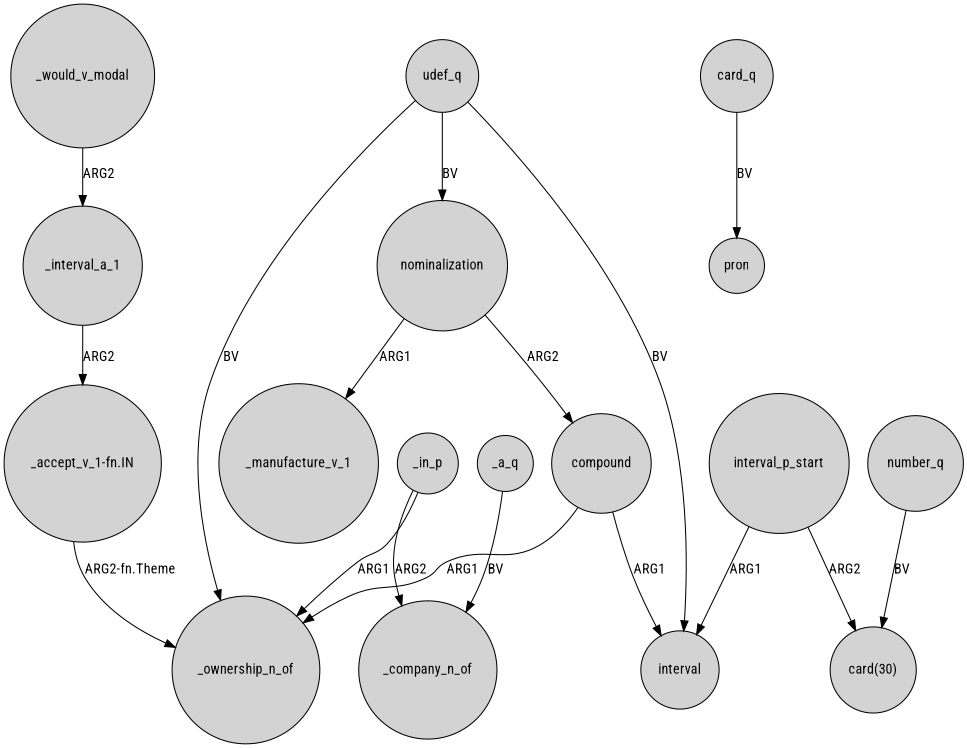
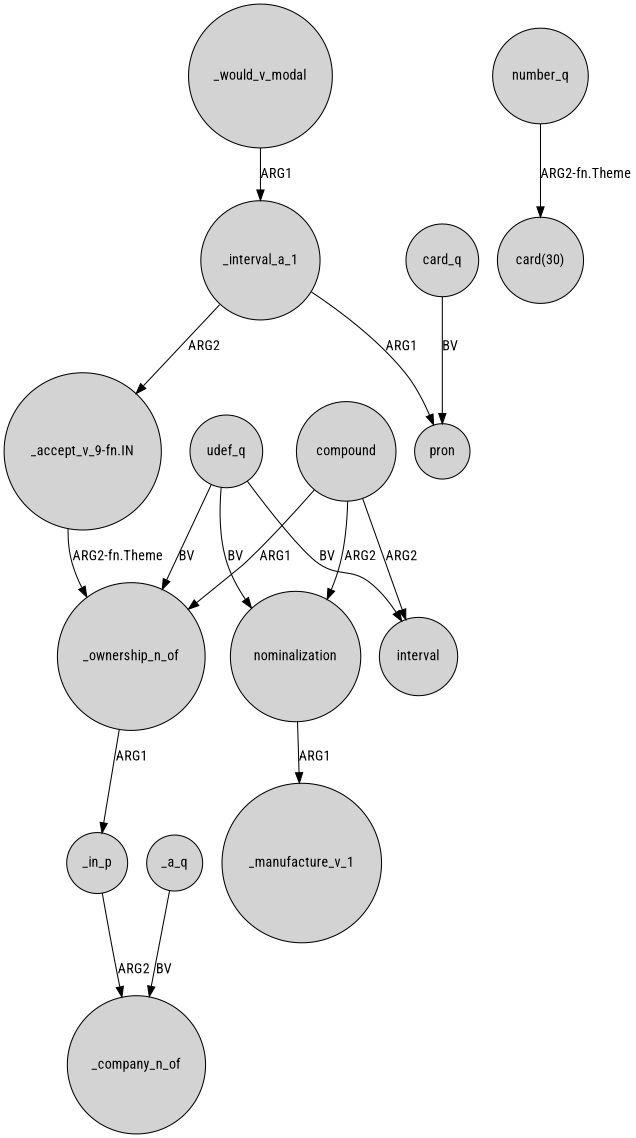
edge "_would_v_modal" -> "_interval_a_1": label "ARG2" -> "ARG1"
edge "_interval_a_1" -> "pron": added, label "ARG1"
edge "nominalization" -> "compound": reversed
node "_accept_v_1-fn.IN": label "_accept_v_1-fn.IN" -> "_accept_v_9-fn.IN"
node "interval_p_start": removed
edge "_in_p" -> "_ownership_n_of": reversed
edge "compound" -> "interval": label "ARG1" -> "ARG2"
edge "number_q" -> "card(30)": label "BV" -> "ARG2-fn.Theme"
